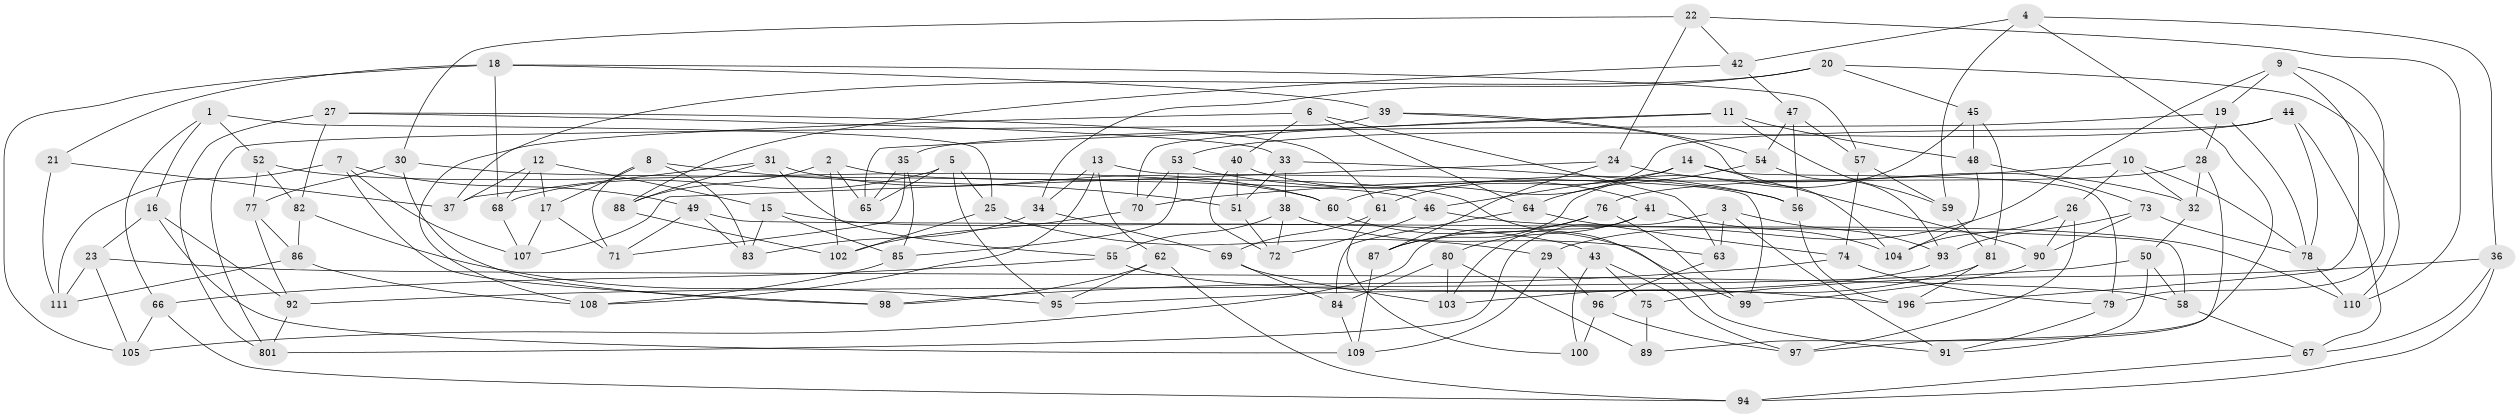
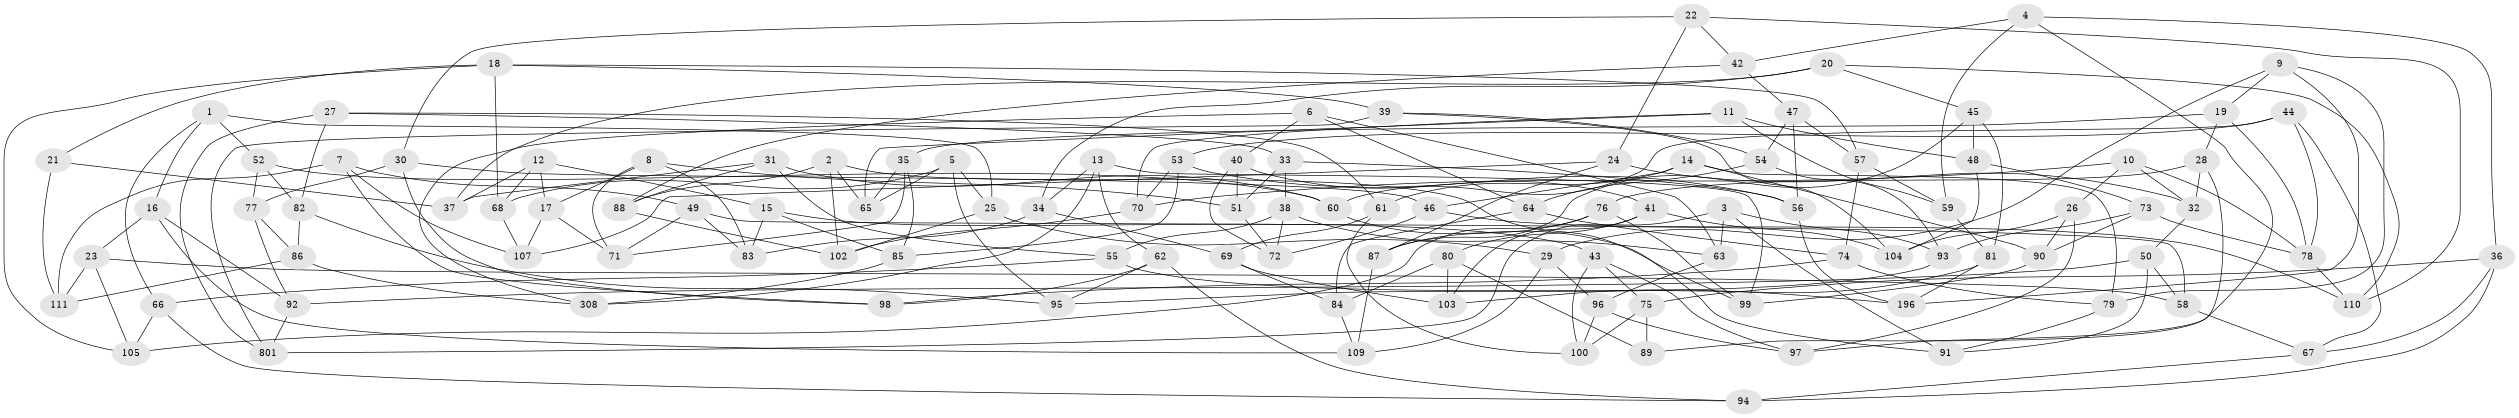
node "108": label "108" -> "308"
edge "75" -- "100": added
